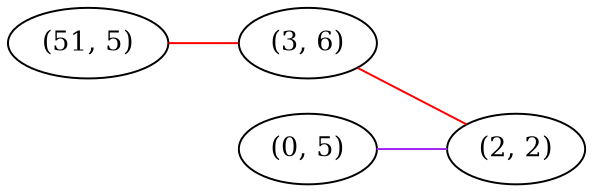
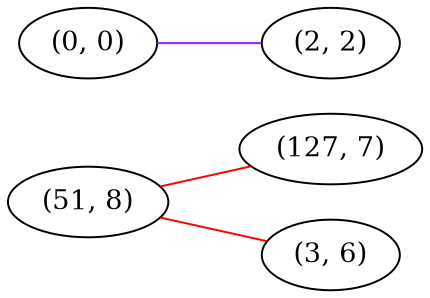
node "(51, 5)": label "(51, 5)" -> "(51, 8)"
edge "(3, 6)" -- "(2, 2)": removed
node "(0, 5)": label "(0, 5)" -> "(0, 0)"
node "(127, 7)": added
